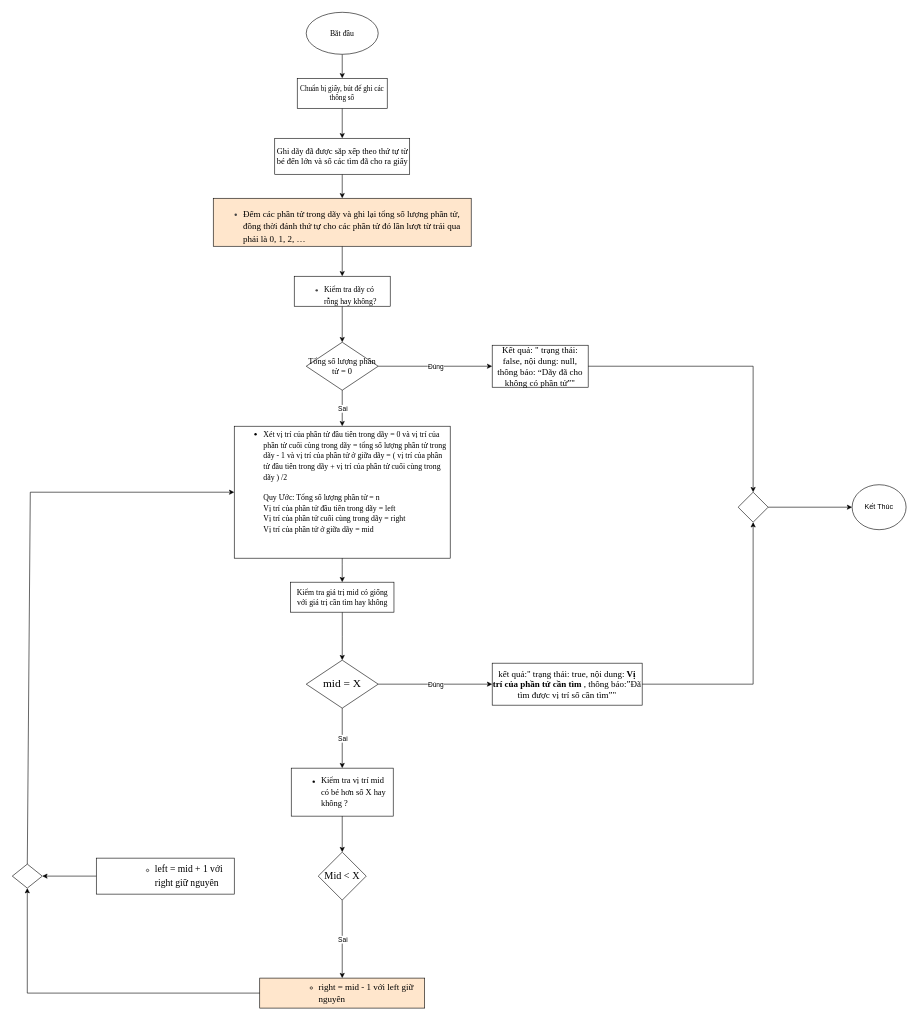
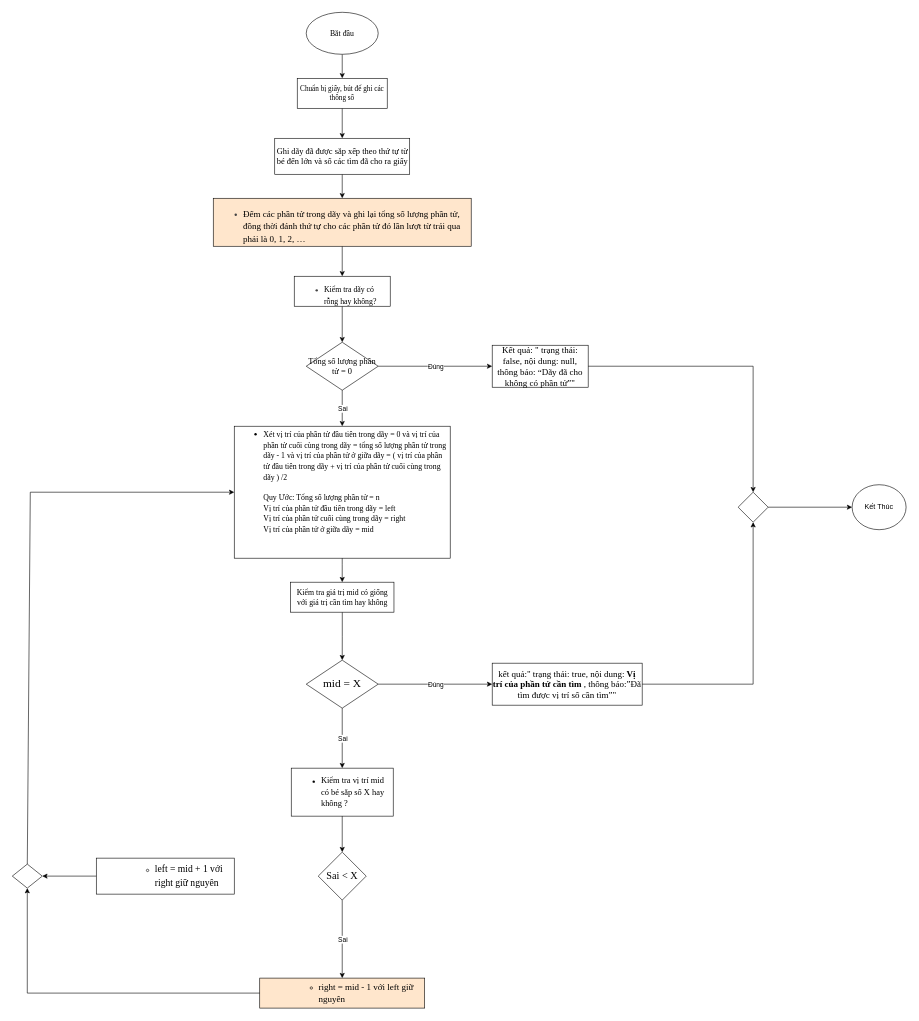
node "Kiểm tra vị trí mid có bé hơn số X hay không ?": label "Kiểm tra vị trí mid có bé hơn số X hay không ?" -> "Kiểm tra vị trí mid có bé sắp số X hay không ?"
node "Mid < X": label "Mid < X" -> "Sai < X"
